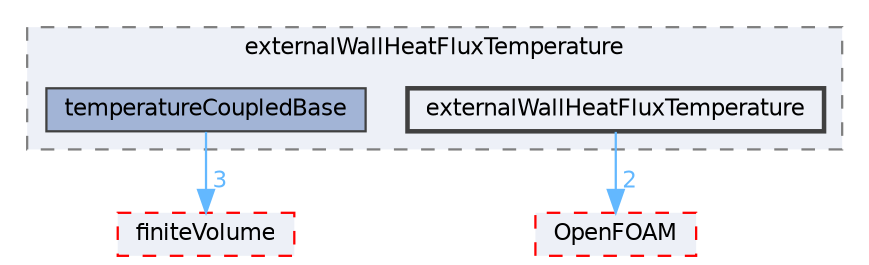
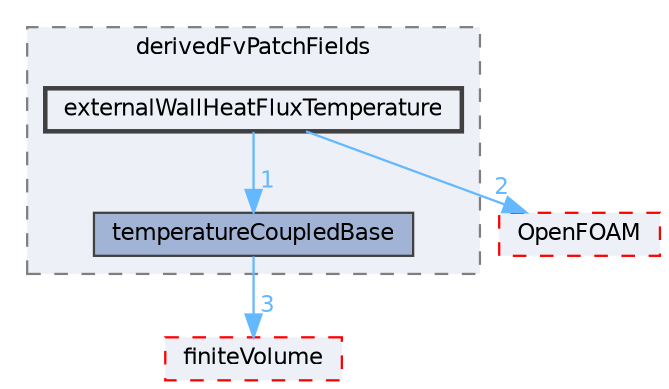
cluster "externalWallHeatFluxTemperature": label "externalWallHeatFluxTemperature" -> "derivedFvPatchFields"
edge "externalWallHeatFluxTemperature" -> "temperatureCoupledBase": added
